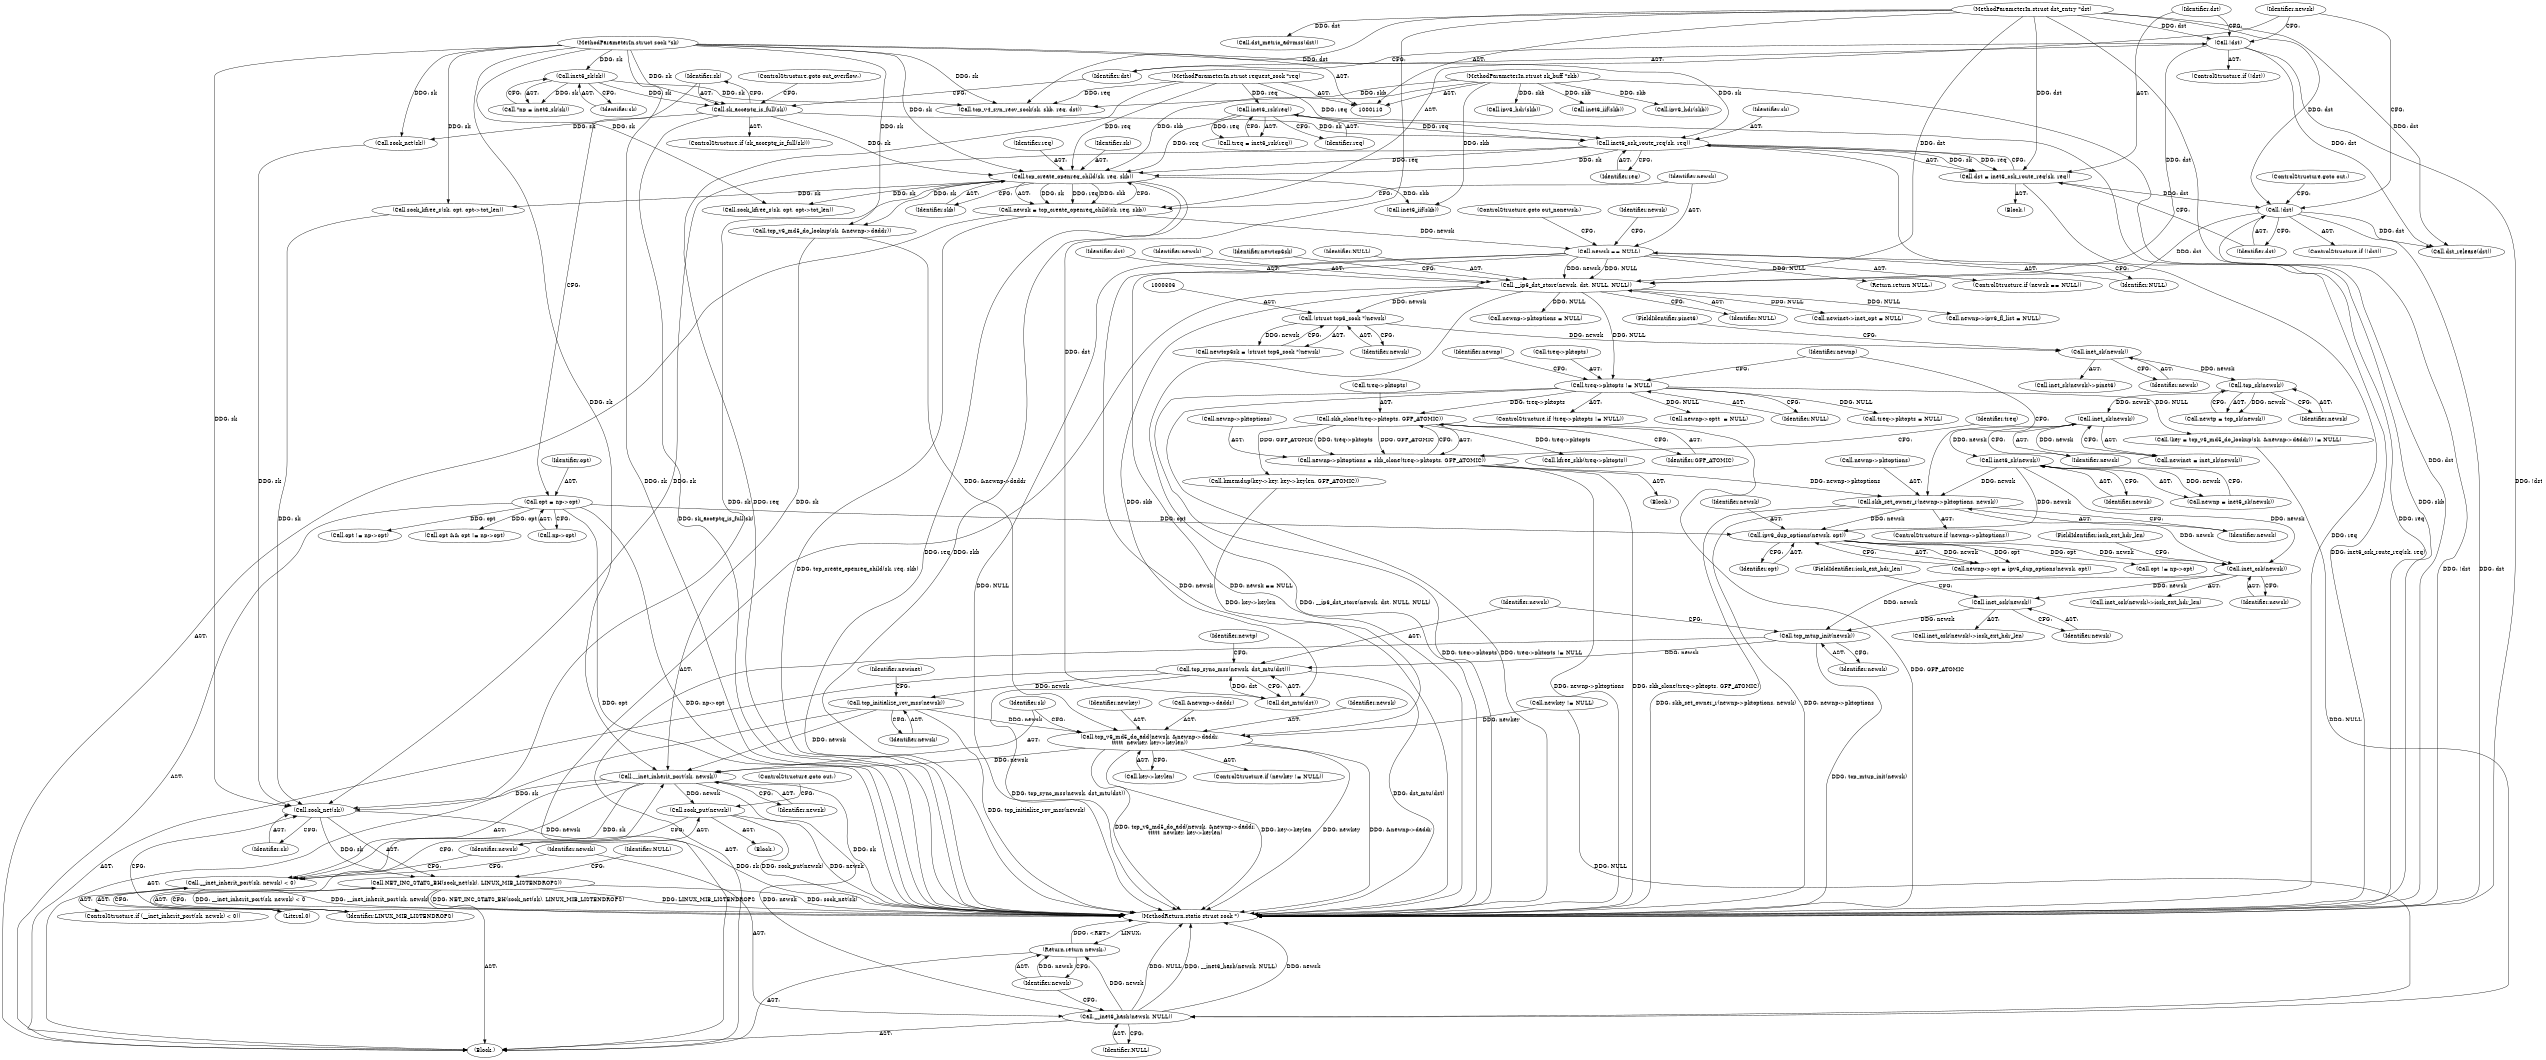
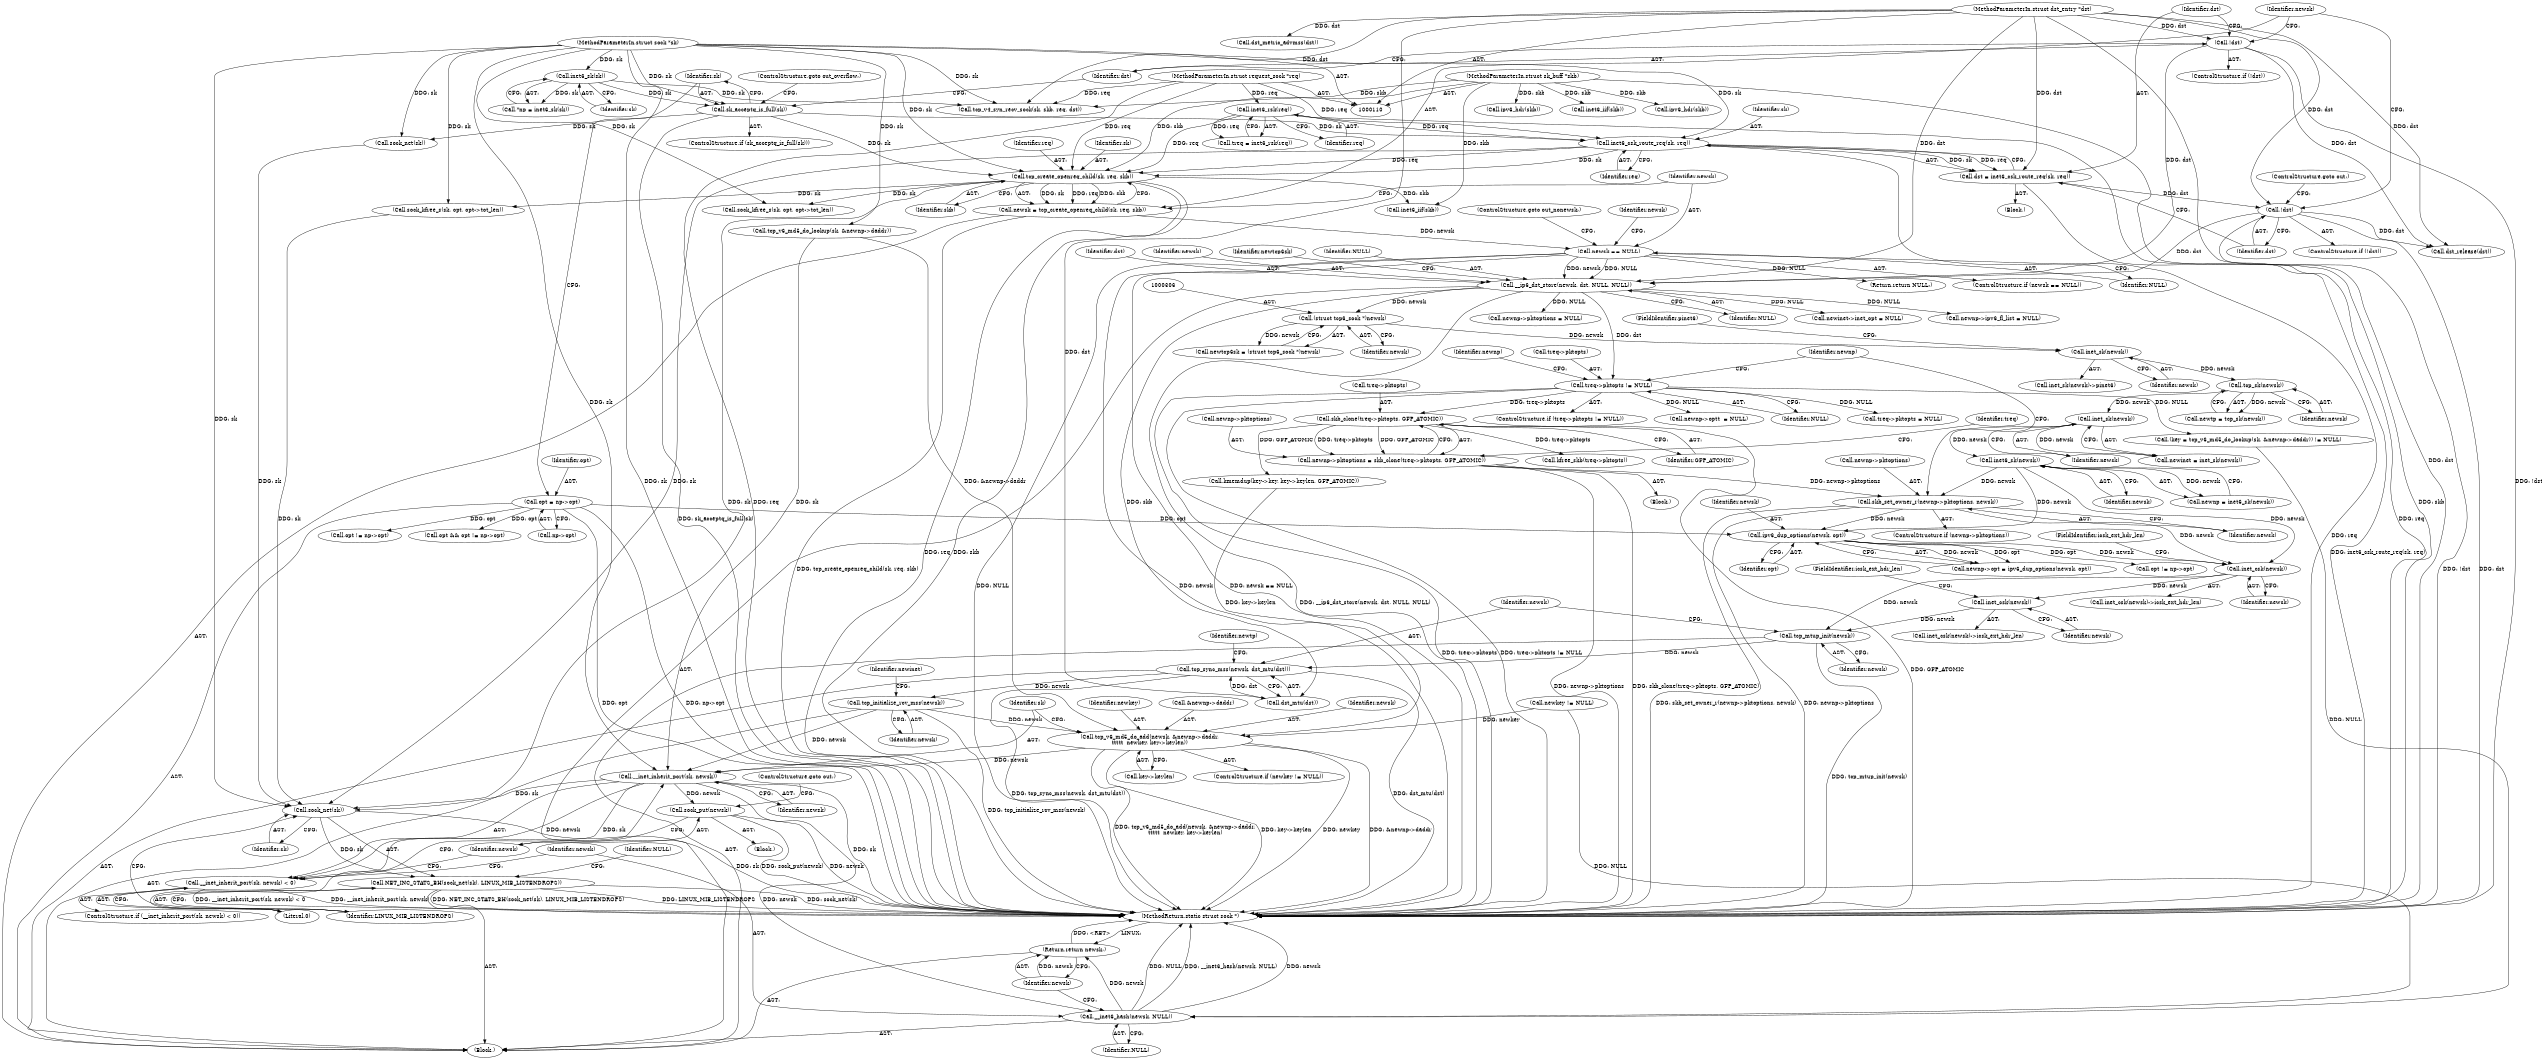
edge "(Call,tcp_create_openreq_child(sk, req, skb))" -> "(Call,tcp_v6_md5_do_lookup(sk, &newnp->daddr))": removed, label "DDG: sk"
edge "(Call,__ip6_dst_store(newsk, dst, NULL, NULL))" -> "(Call,treq->pktopts != NULL)": label "DDG: NULL" -> "DDG: dst"
